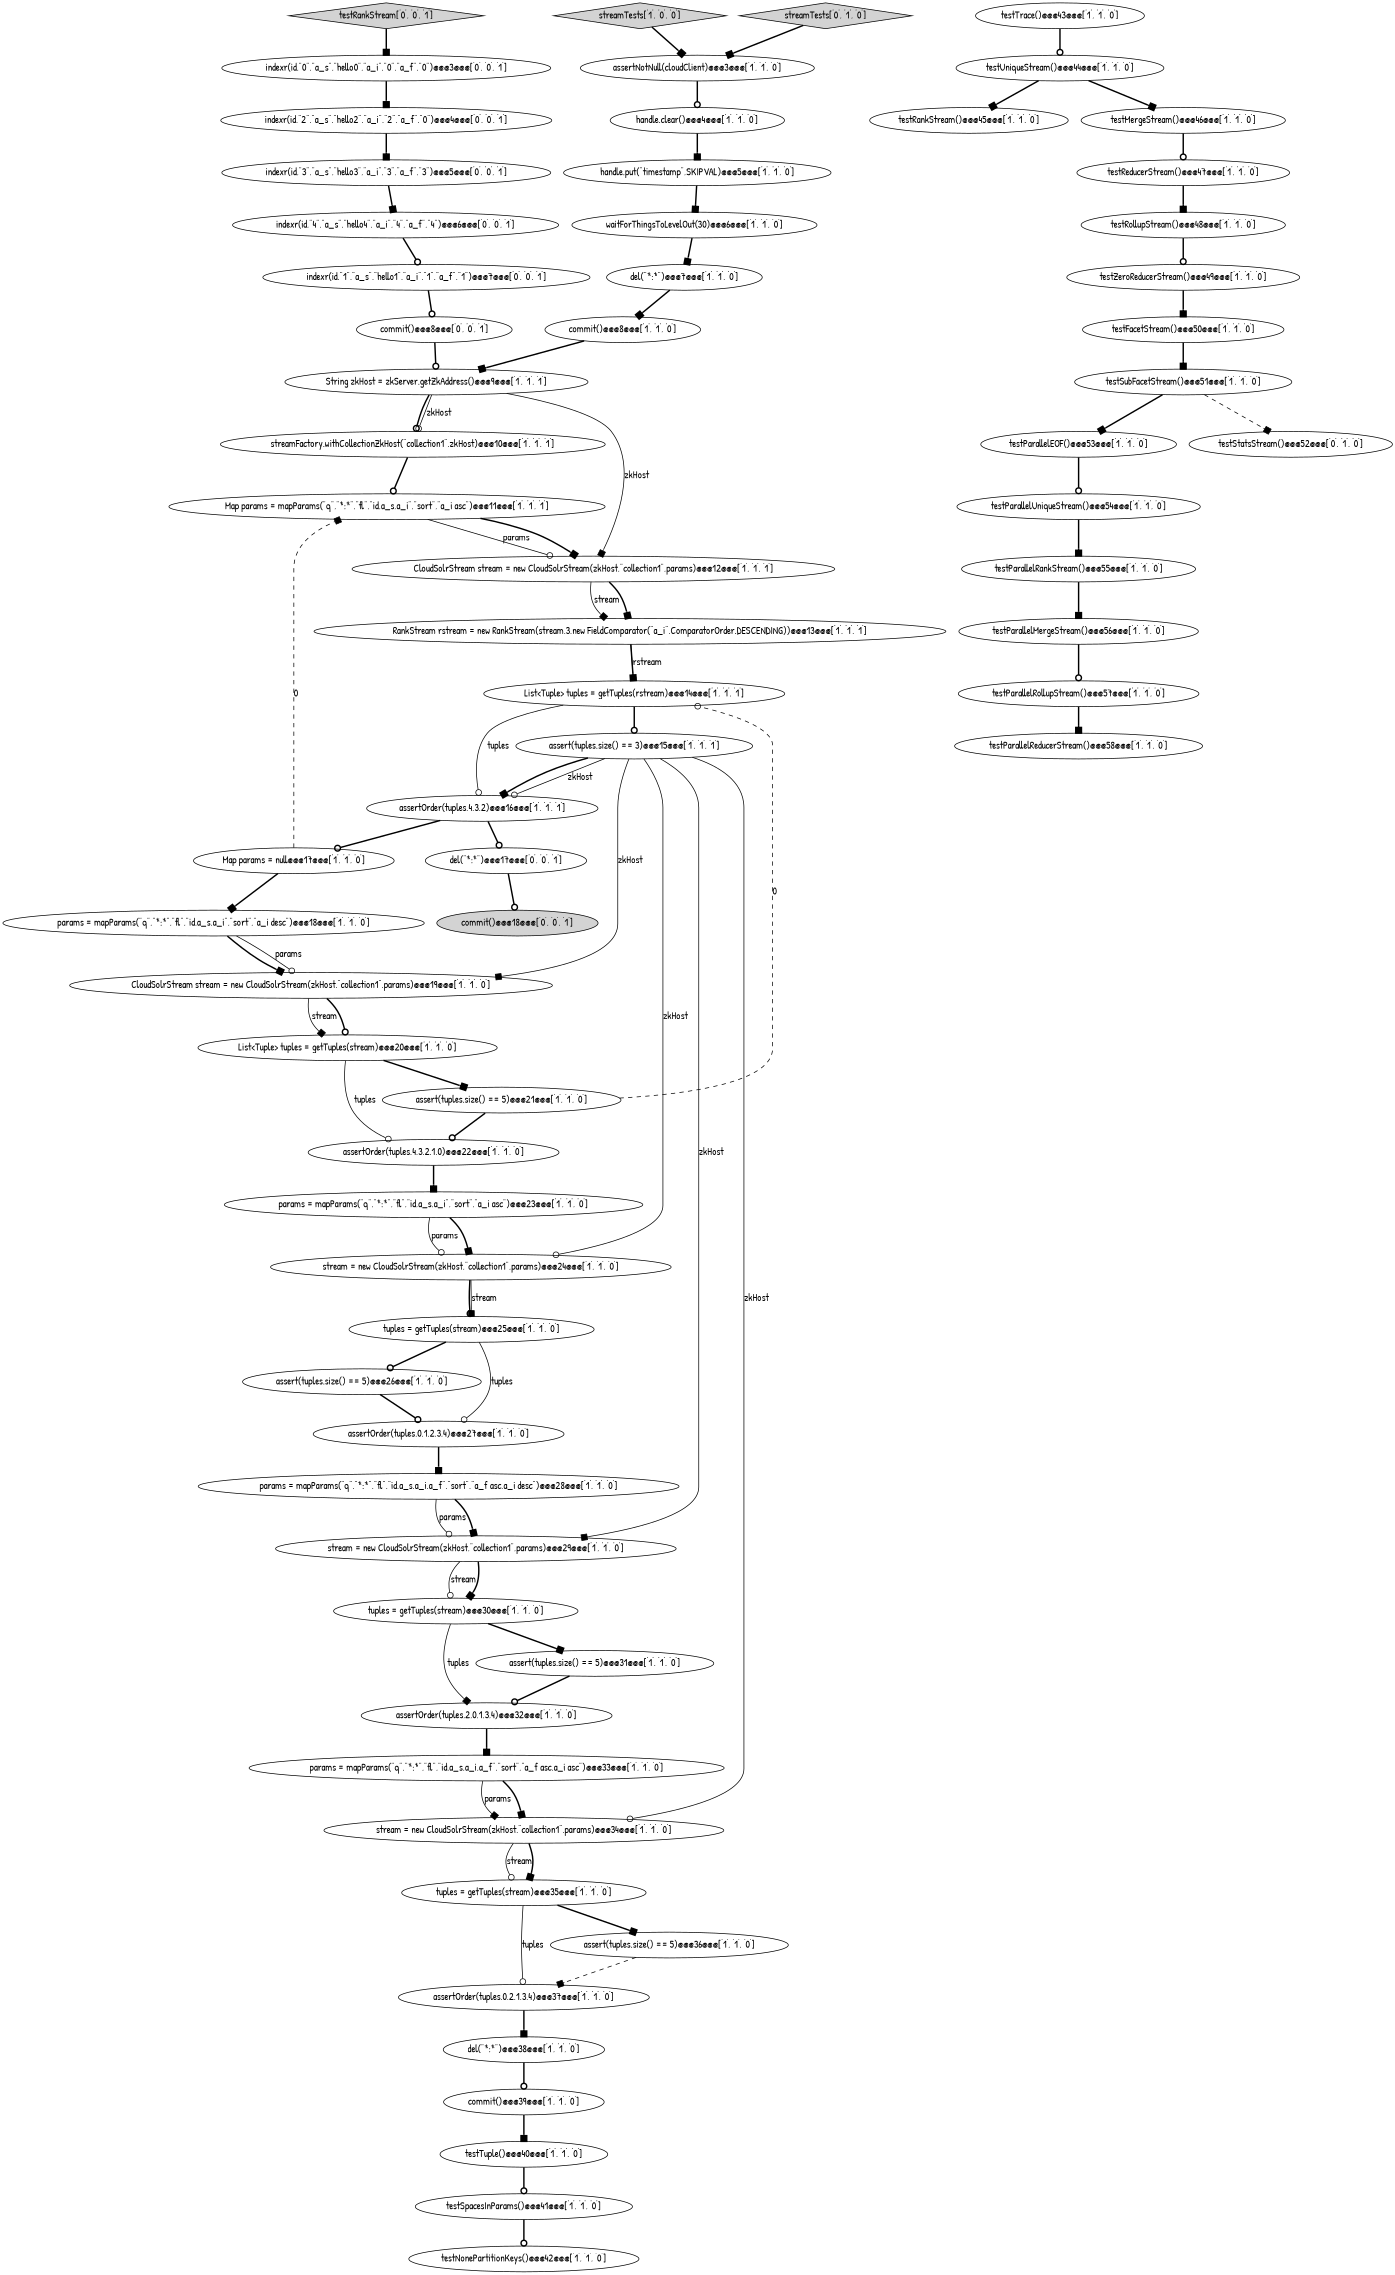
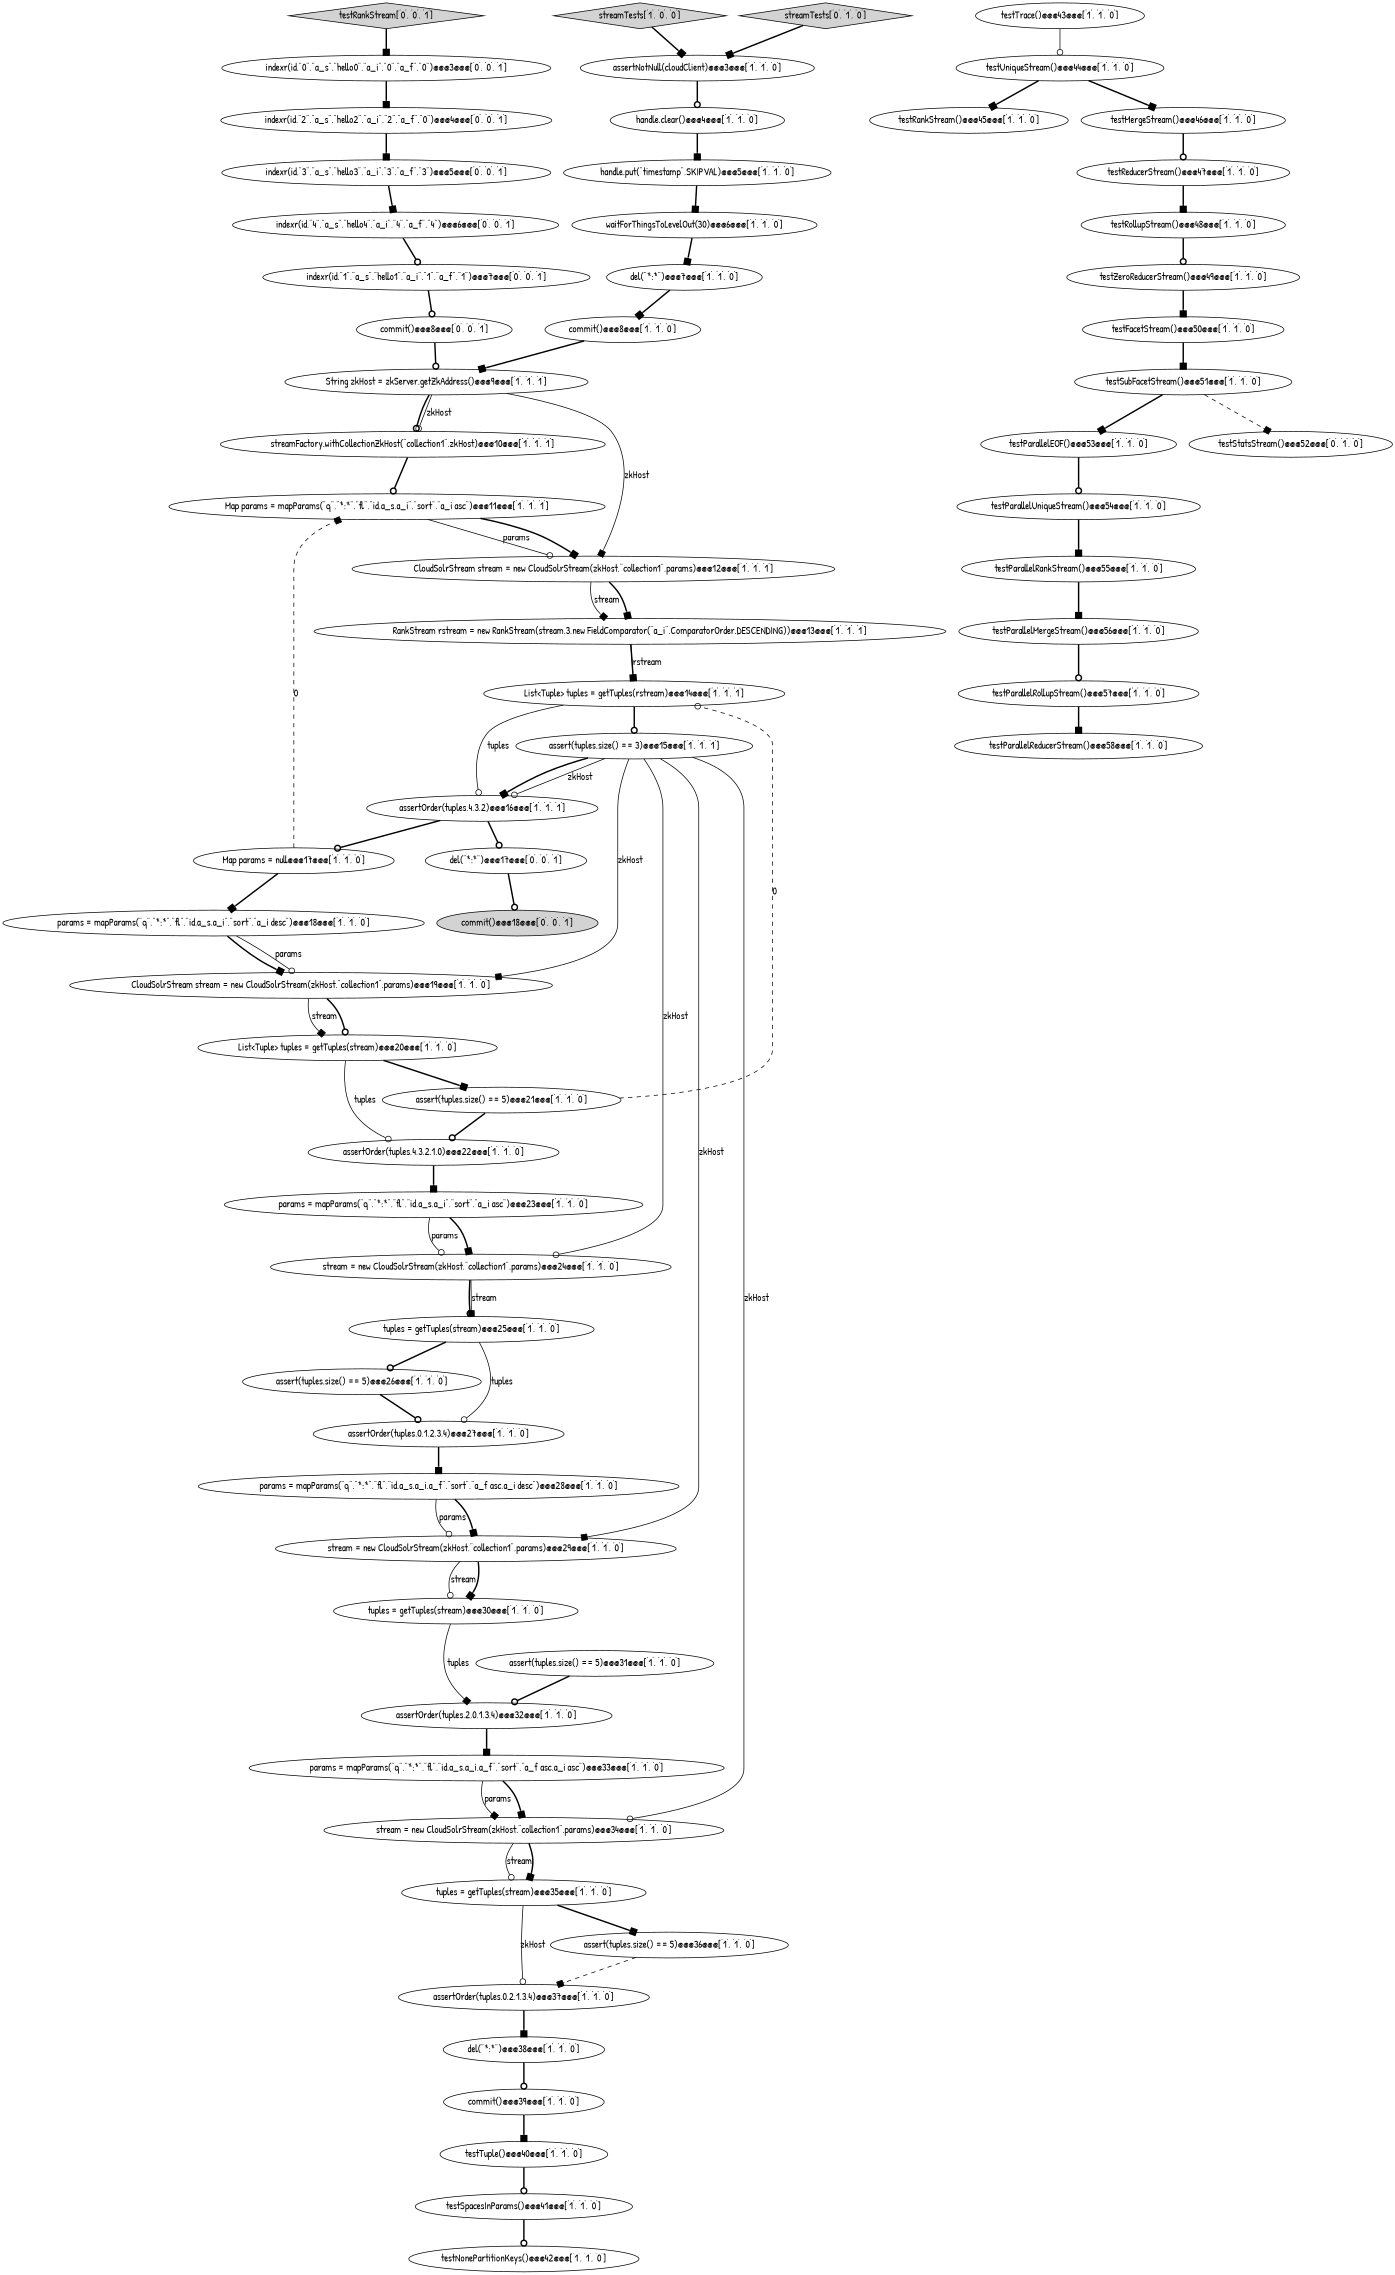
edge "testTrace()@@@43@@@['1', '1', '0']" -> "testUniqueStream()@@@44@@@['1', '1', '0']": style bold -> solid
edge "tuples = getTuples(stream)@@@30@@@['1', '1', '0']" -> "assert(tuples.size() == 5)@@@31@@@['1', '1', '0']": removed
edge "tuples = getTuples(stream)@@@35@@@['1', '1', '0']" -> "assertOrder(tuples,0,2,1,3,4)@@@37@@@['1', '1', '0']": label "tuples" -> "zkHost"
